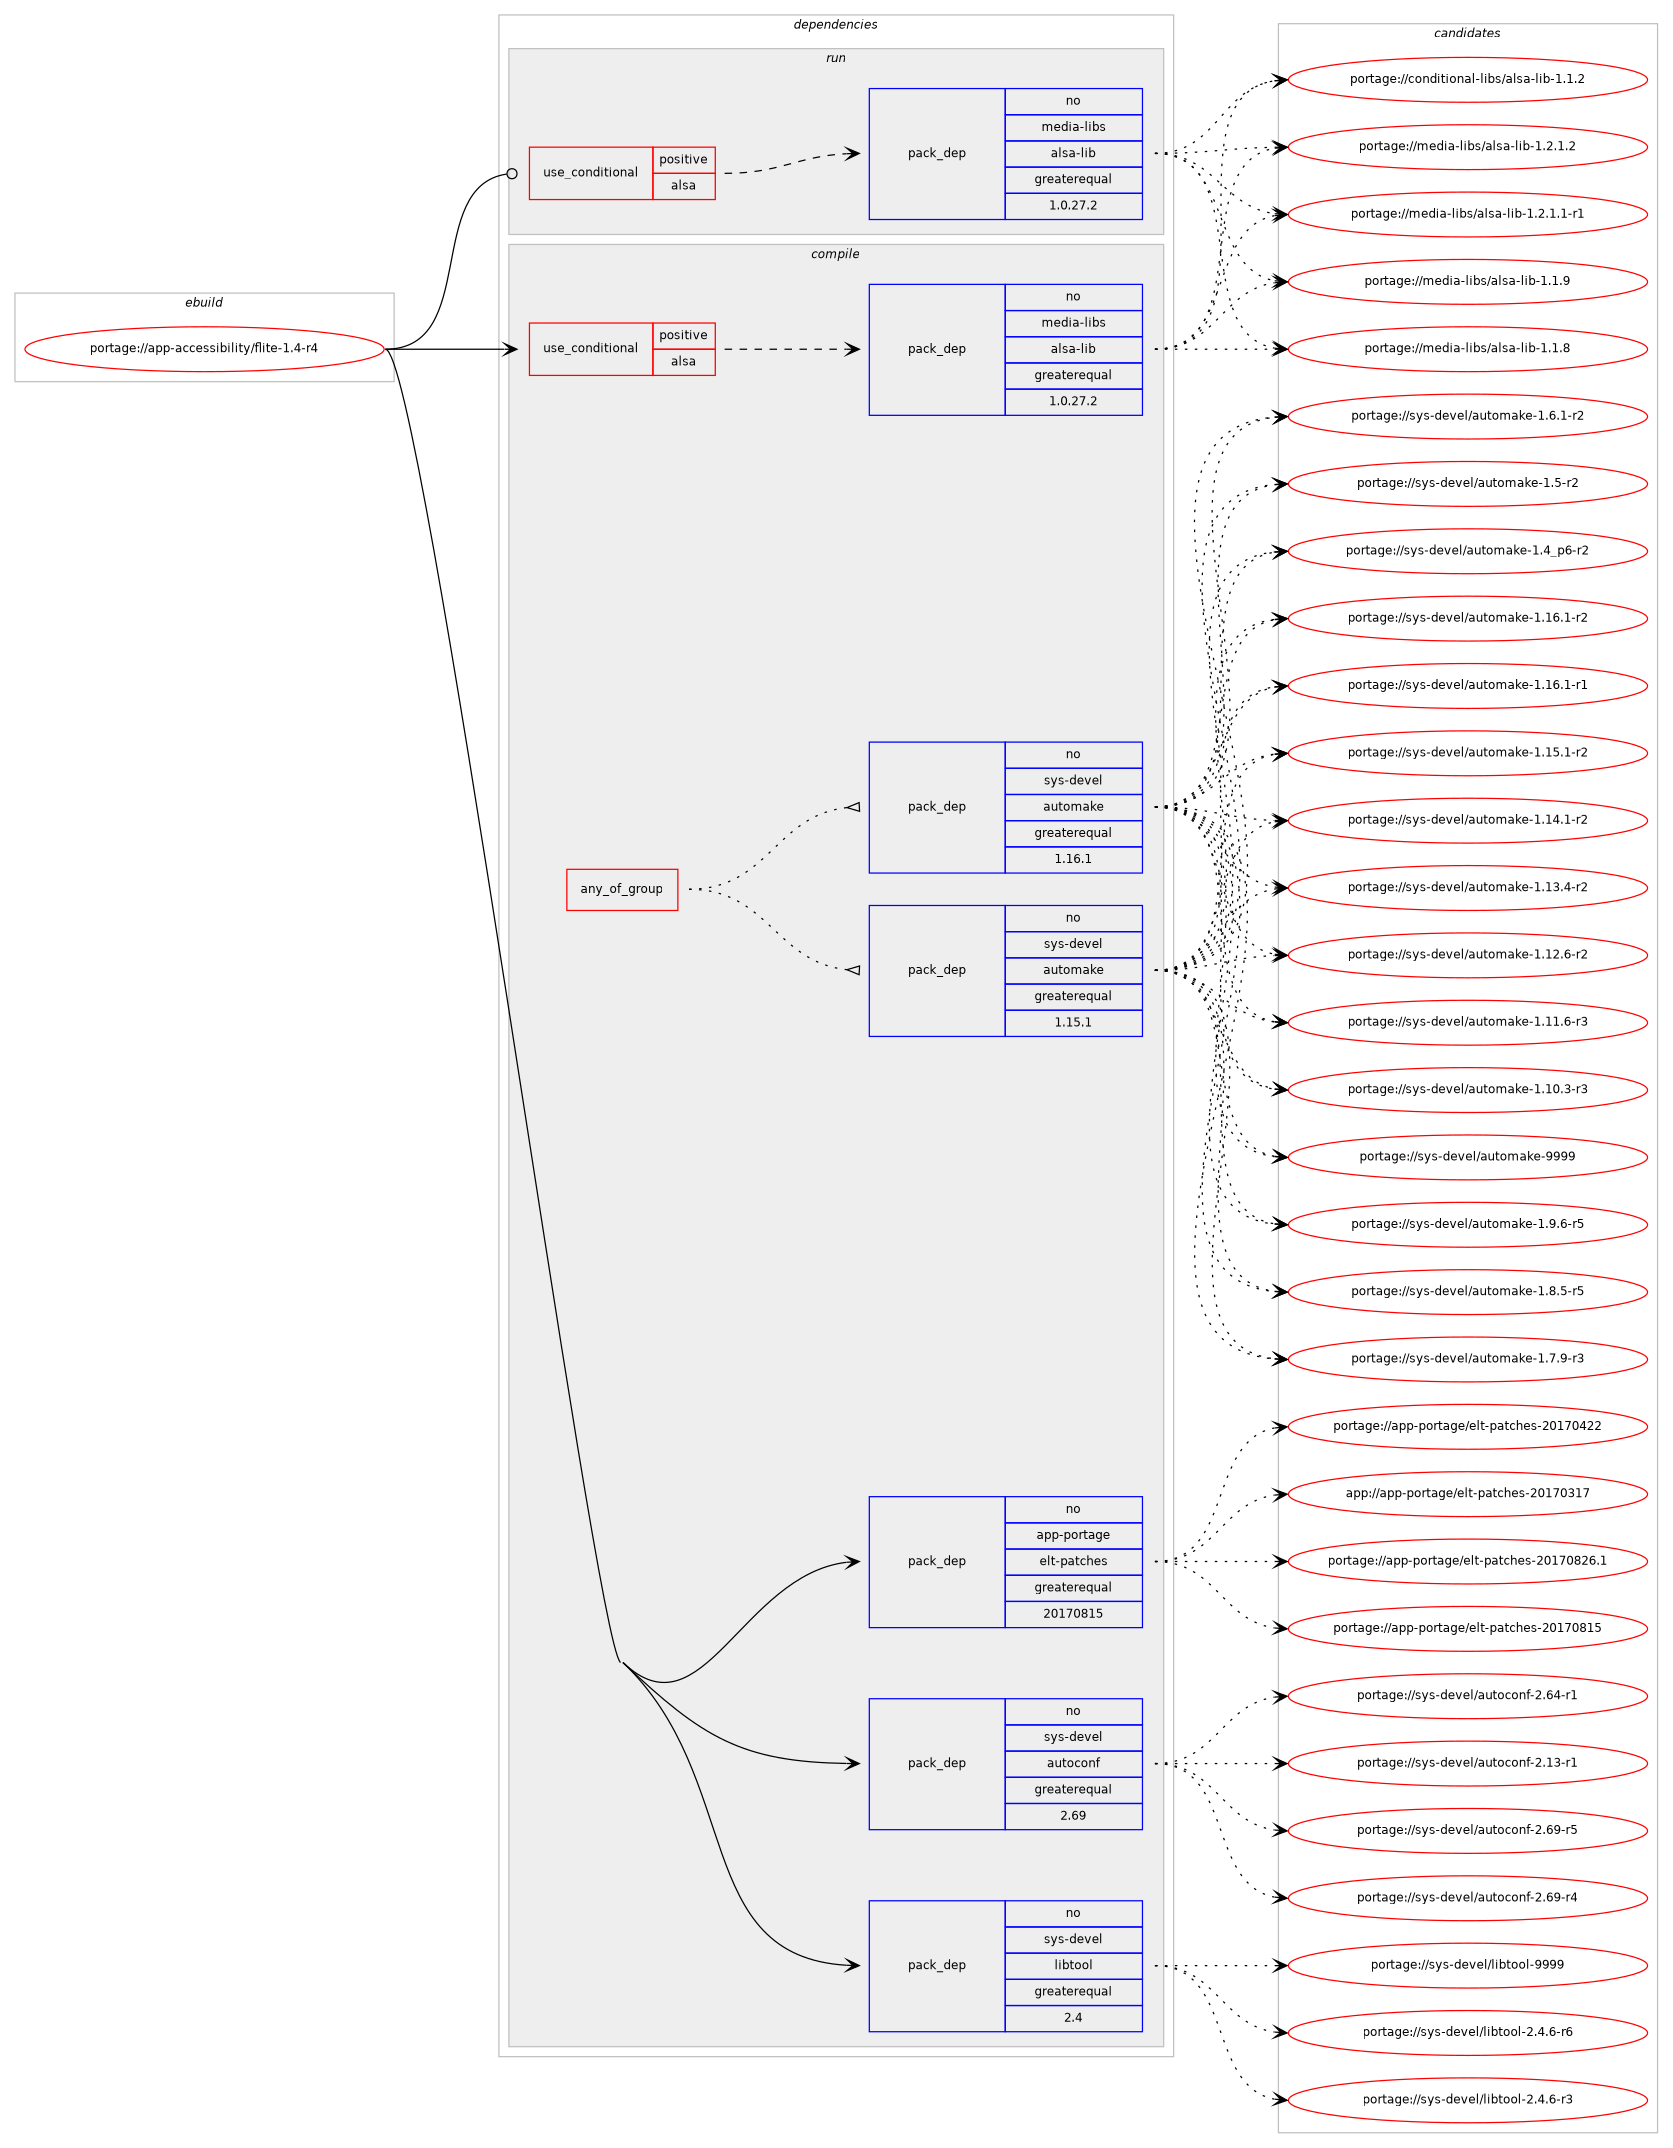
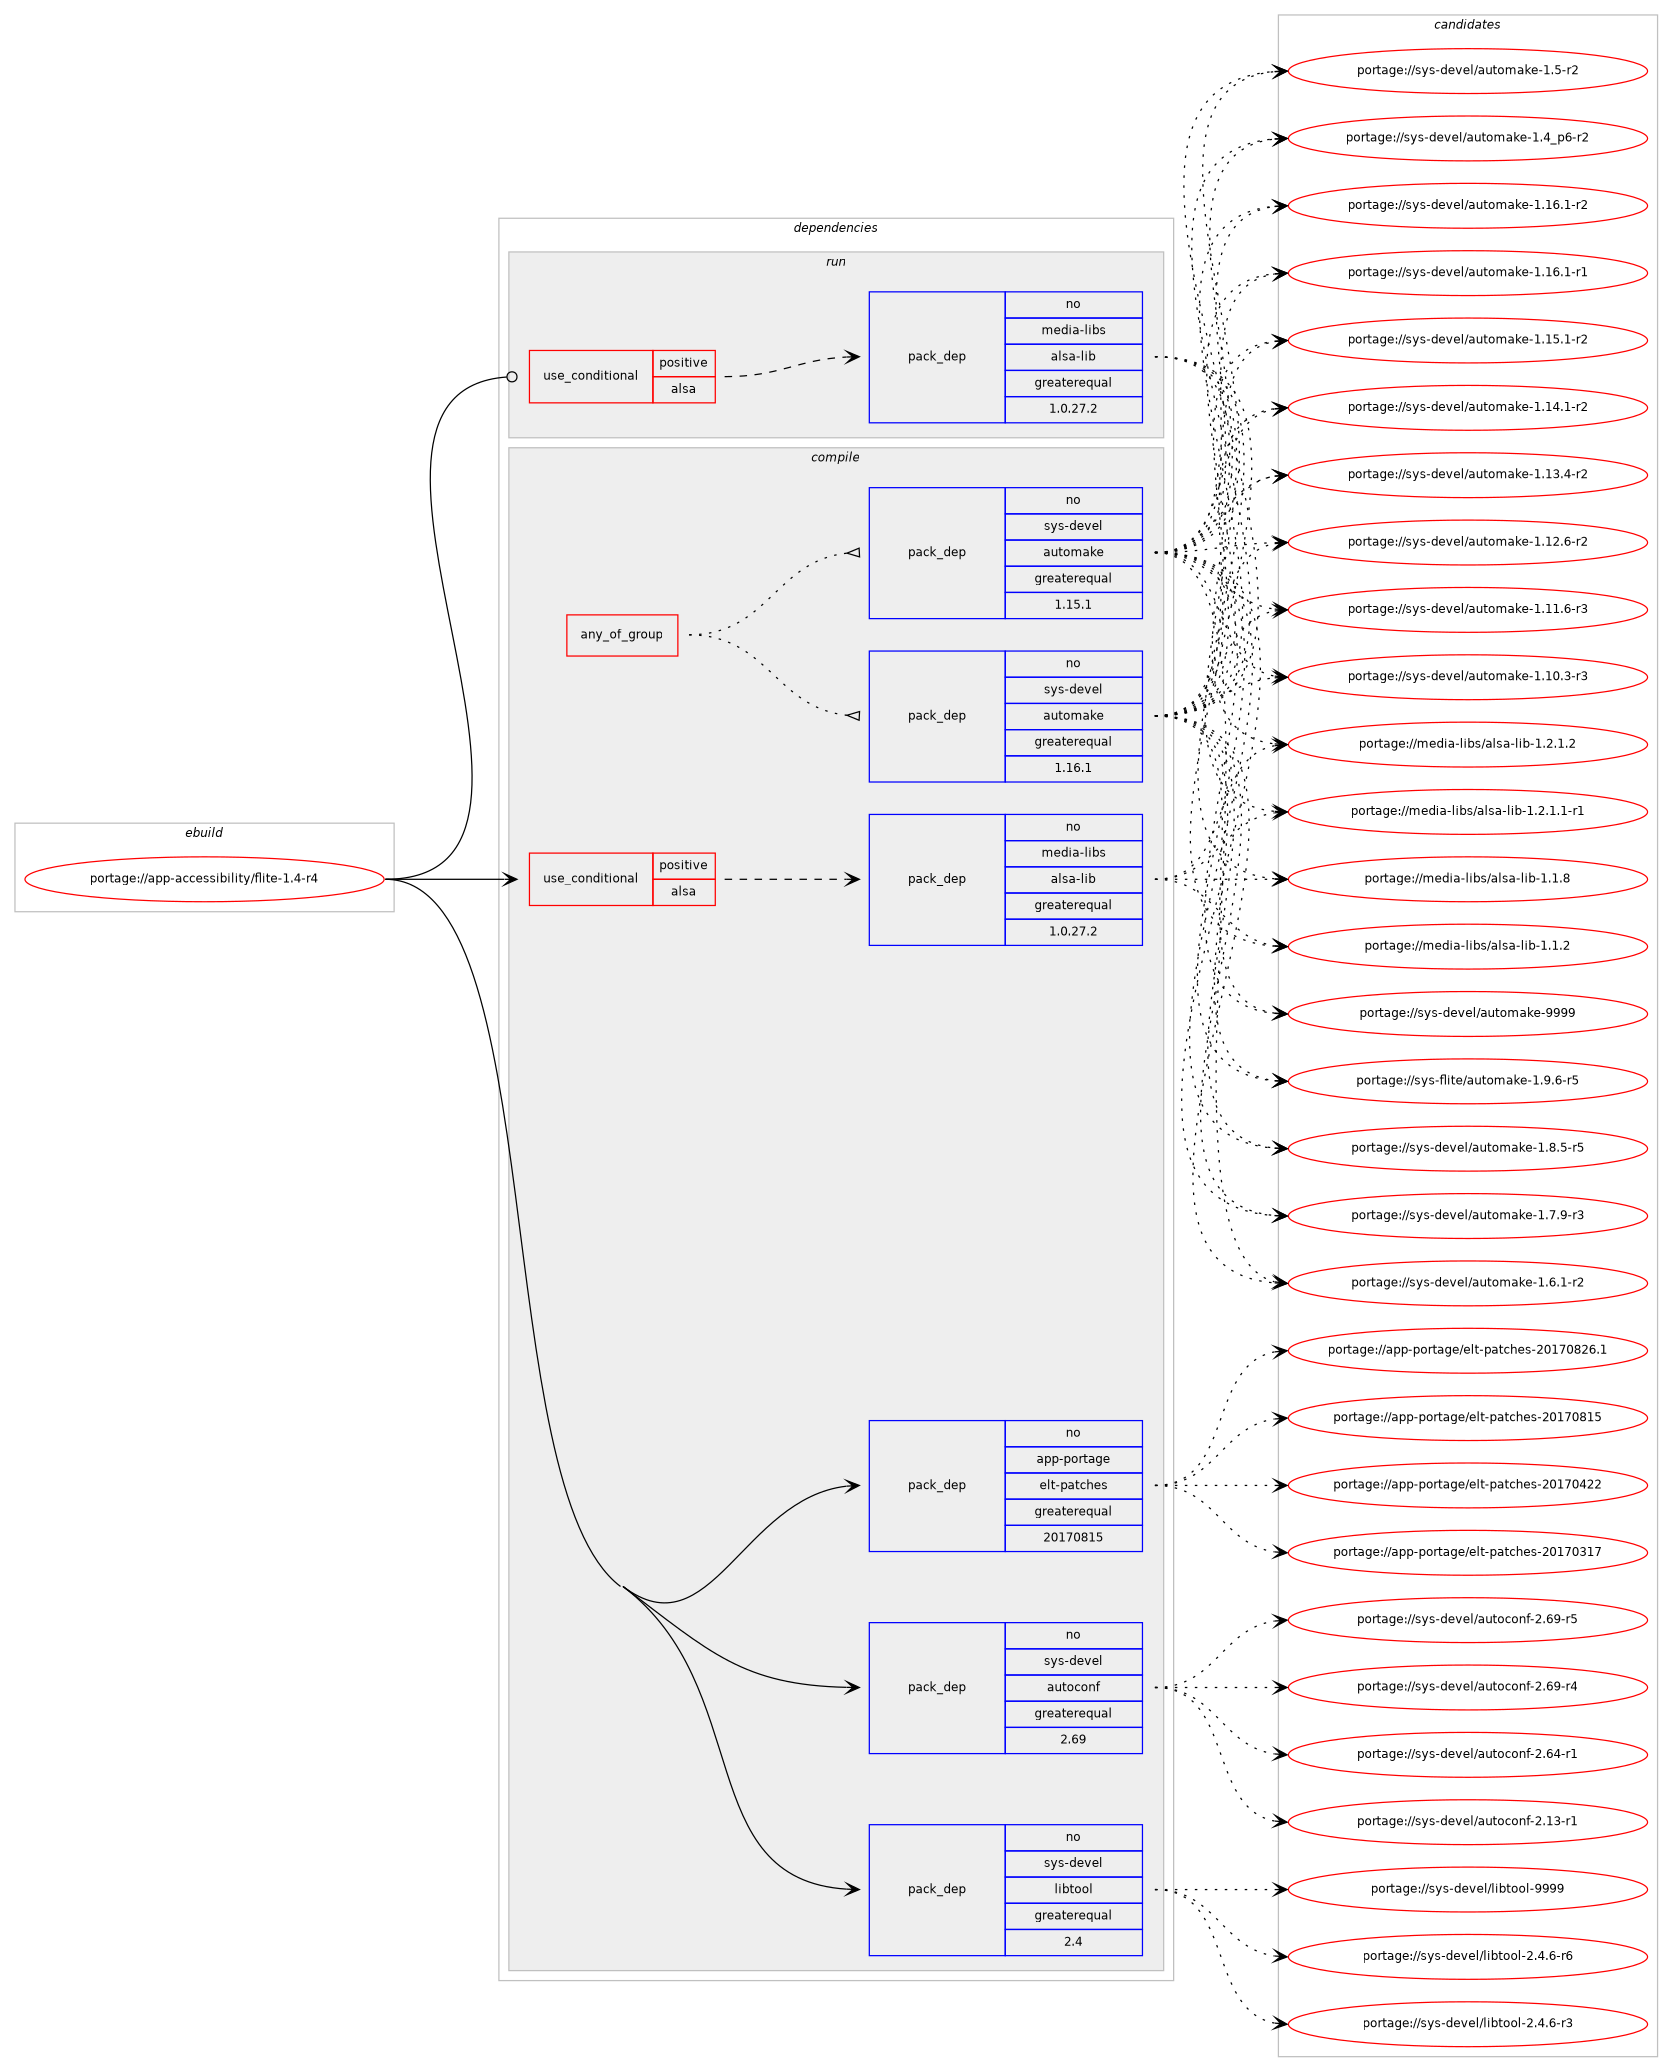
node "portage://conditional-libs/alsa-lib-1.1.2": label "portage://conditional-libs/alsa-lib-1.1.2" -> "portage://media-libs/alsa-lib-1.1.2"
node "portage://media-libs/alsa-lib-1.1.9": removed
node "portage://sys-devel/automake-1.9.6-r5": label "portage://sys-devel/automake-1.9.6-r5" -> "portage://sys-flite/automake-1.9.6-r5"
node "app://app-portage/elt-patches-20170317": label "app://app-portage/elt-patches-20170317" -> "portage://app-portage/elt-patches-20170317"
